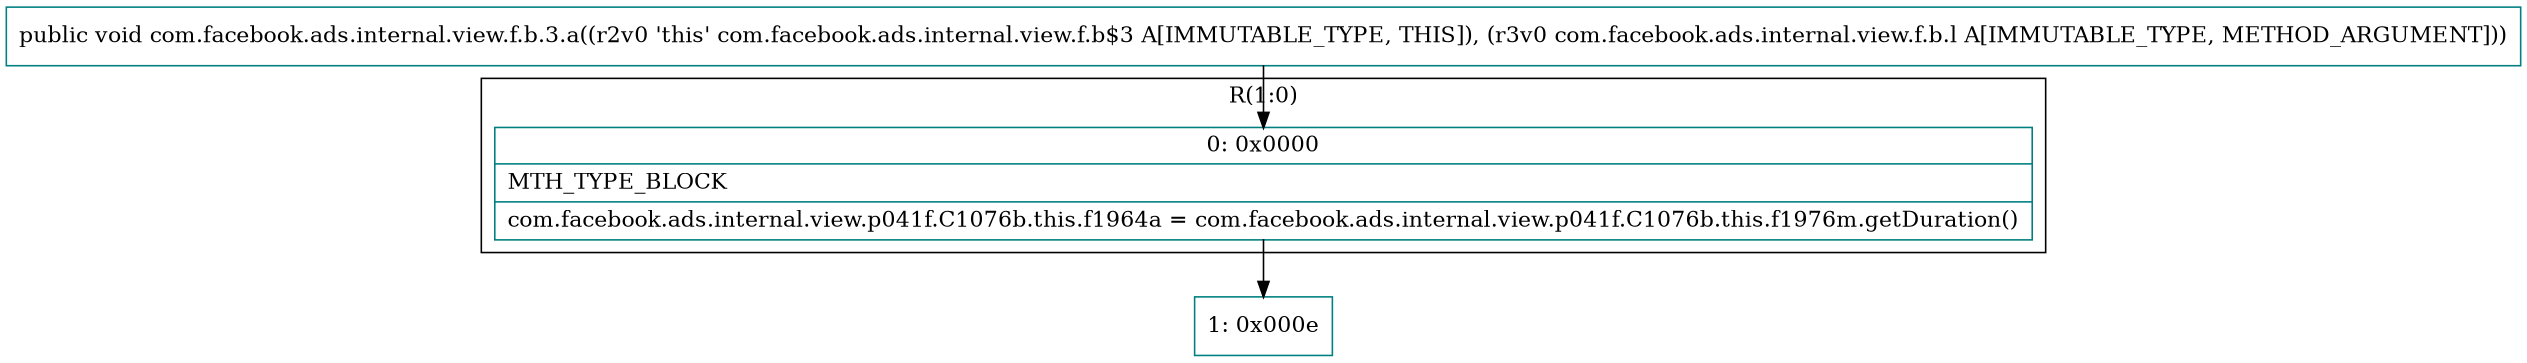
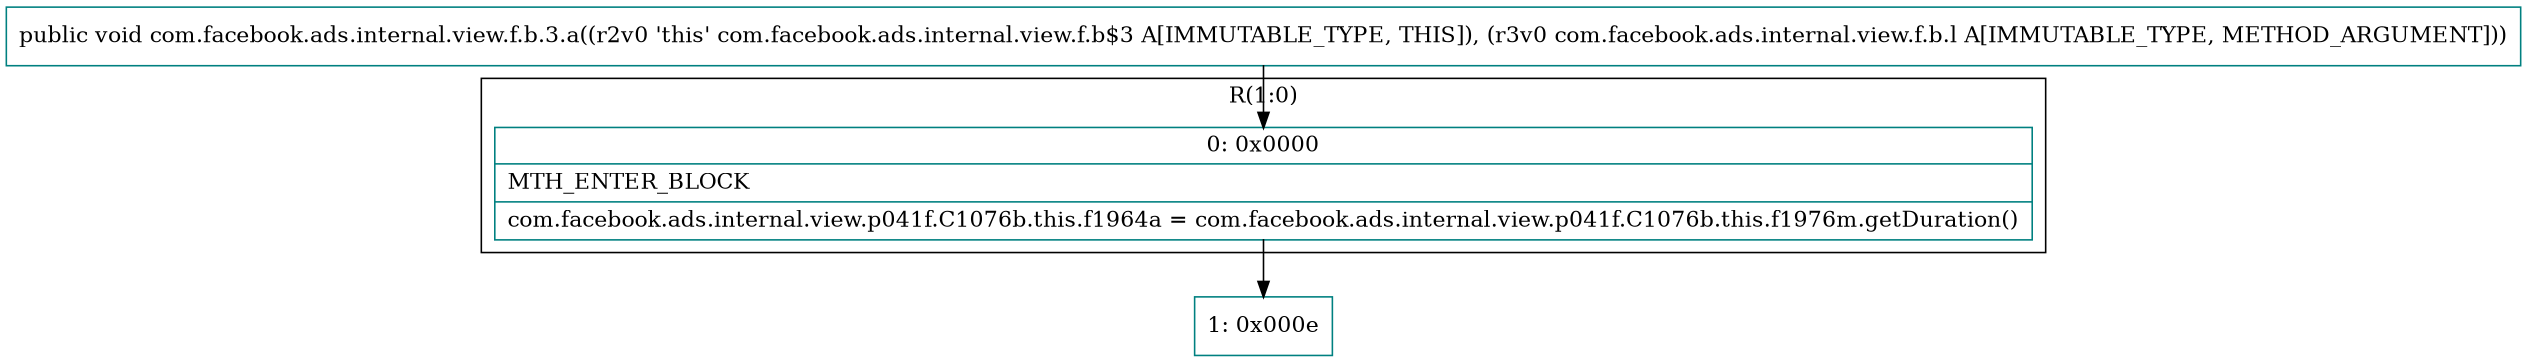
node "0: 0x0000": text "MTH_TYPE_BLOCK" -> "MTH_ENTER_BLOCK"
